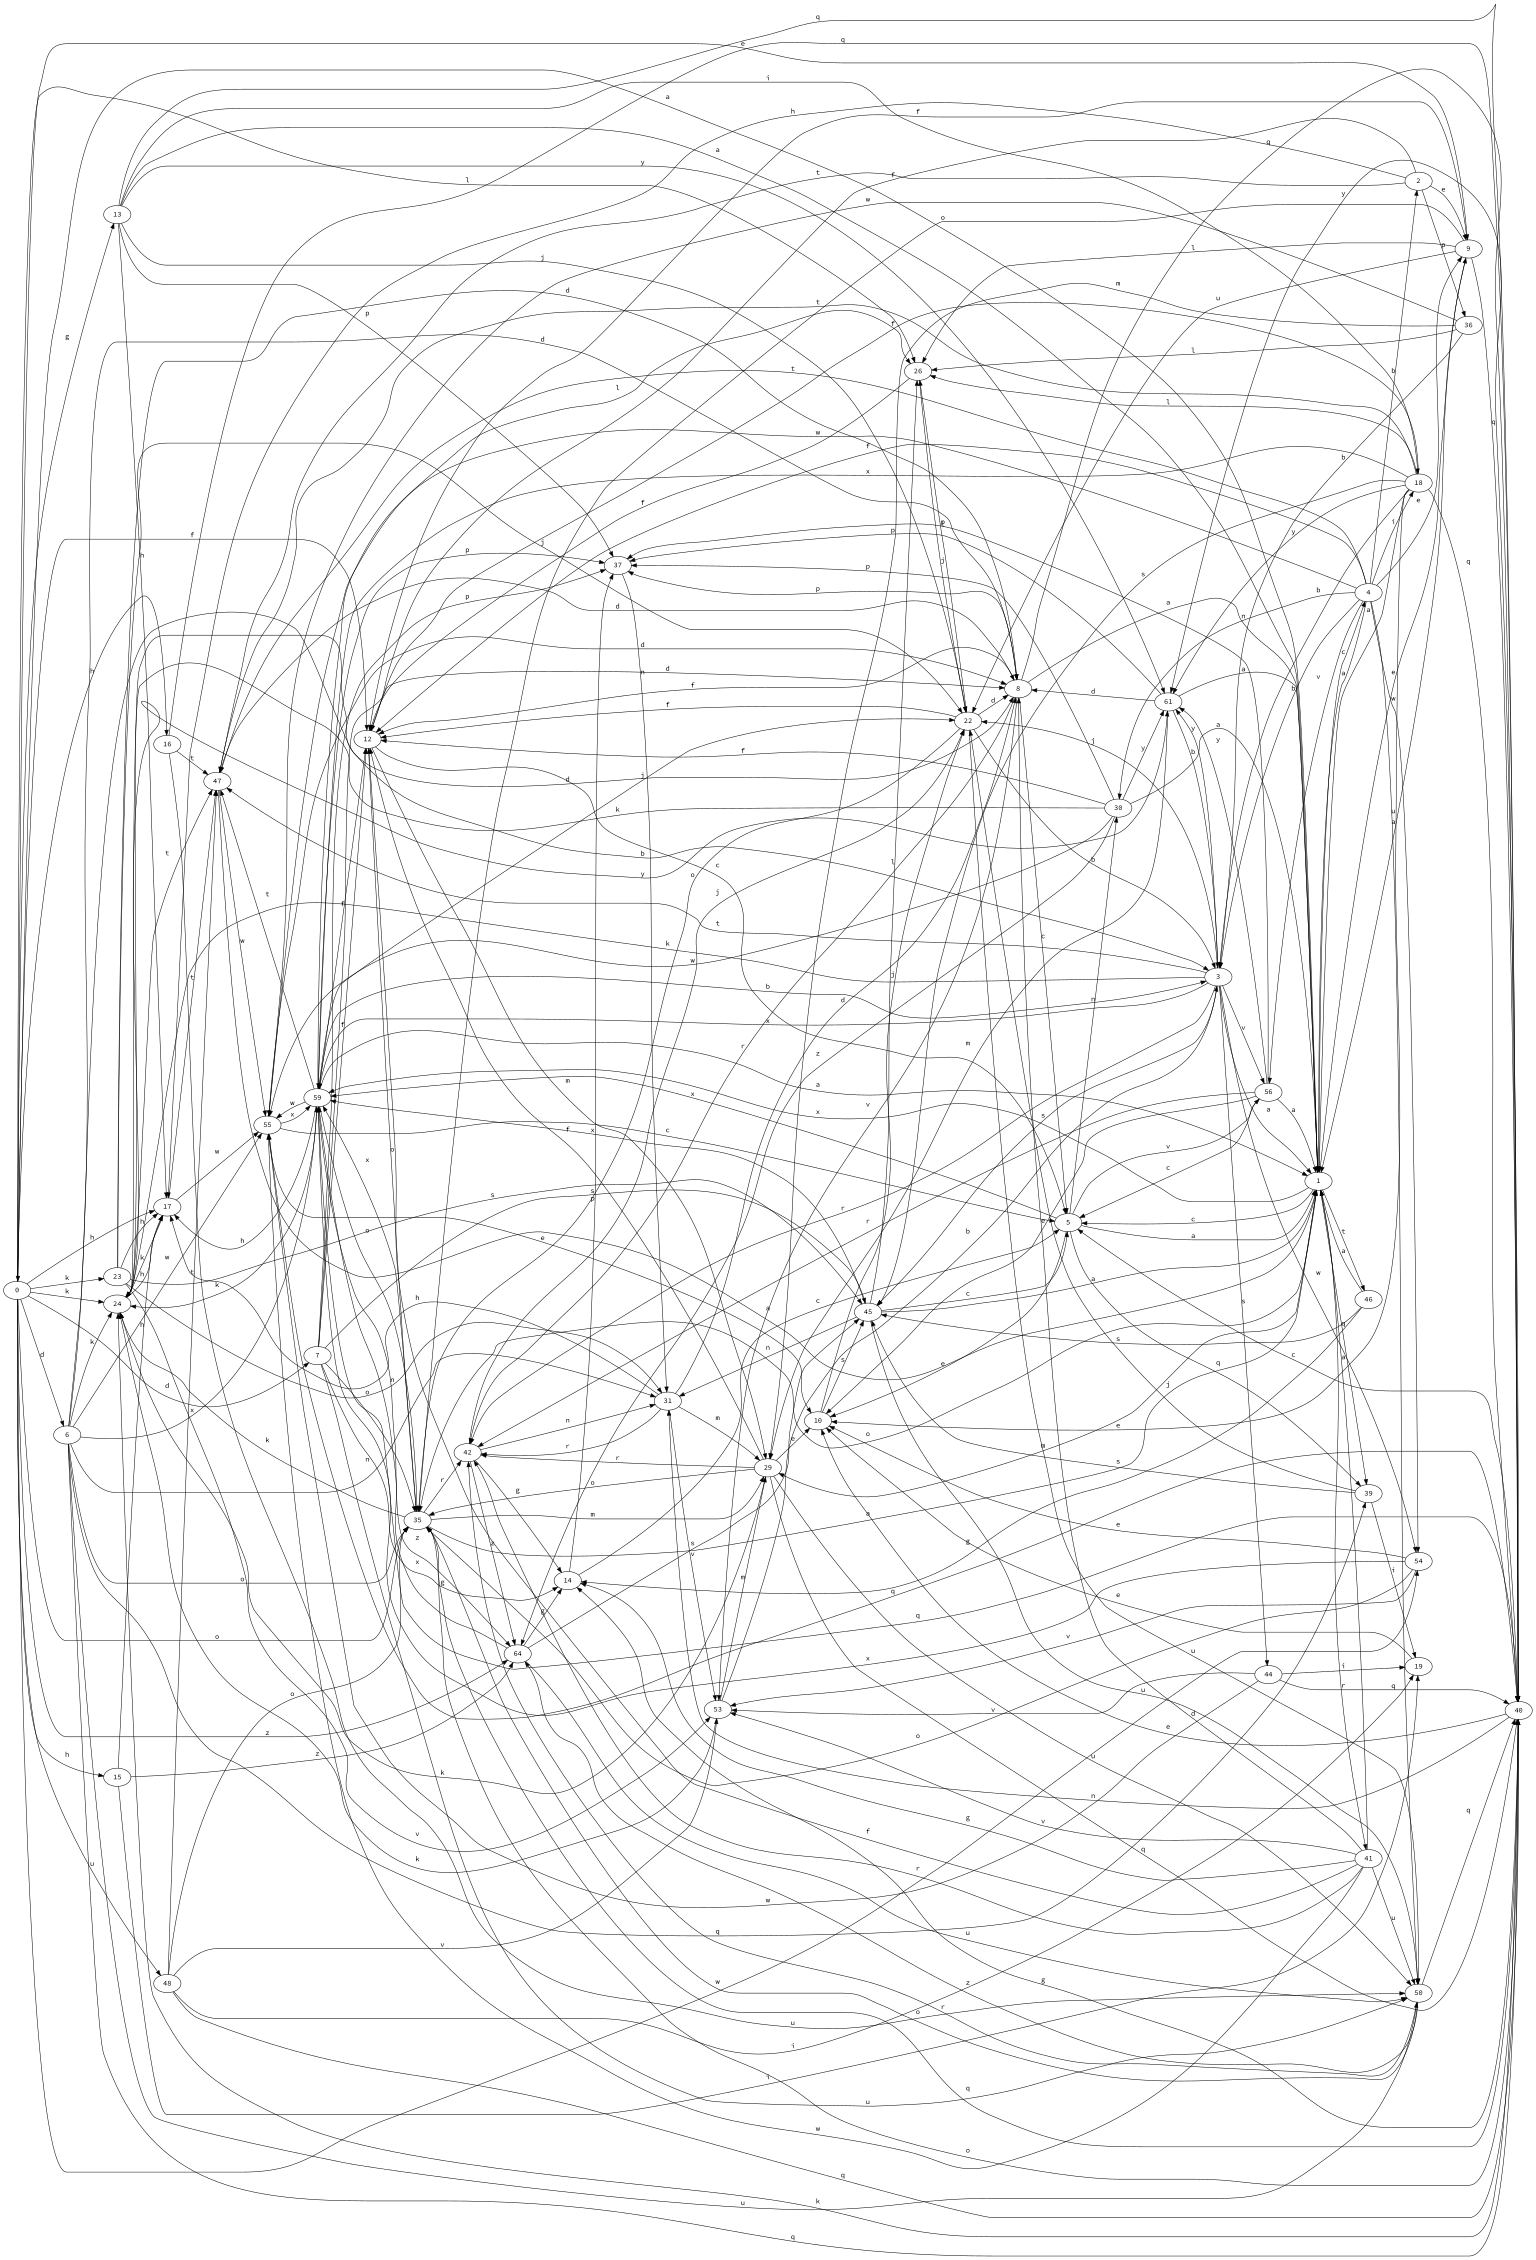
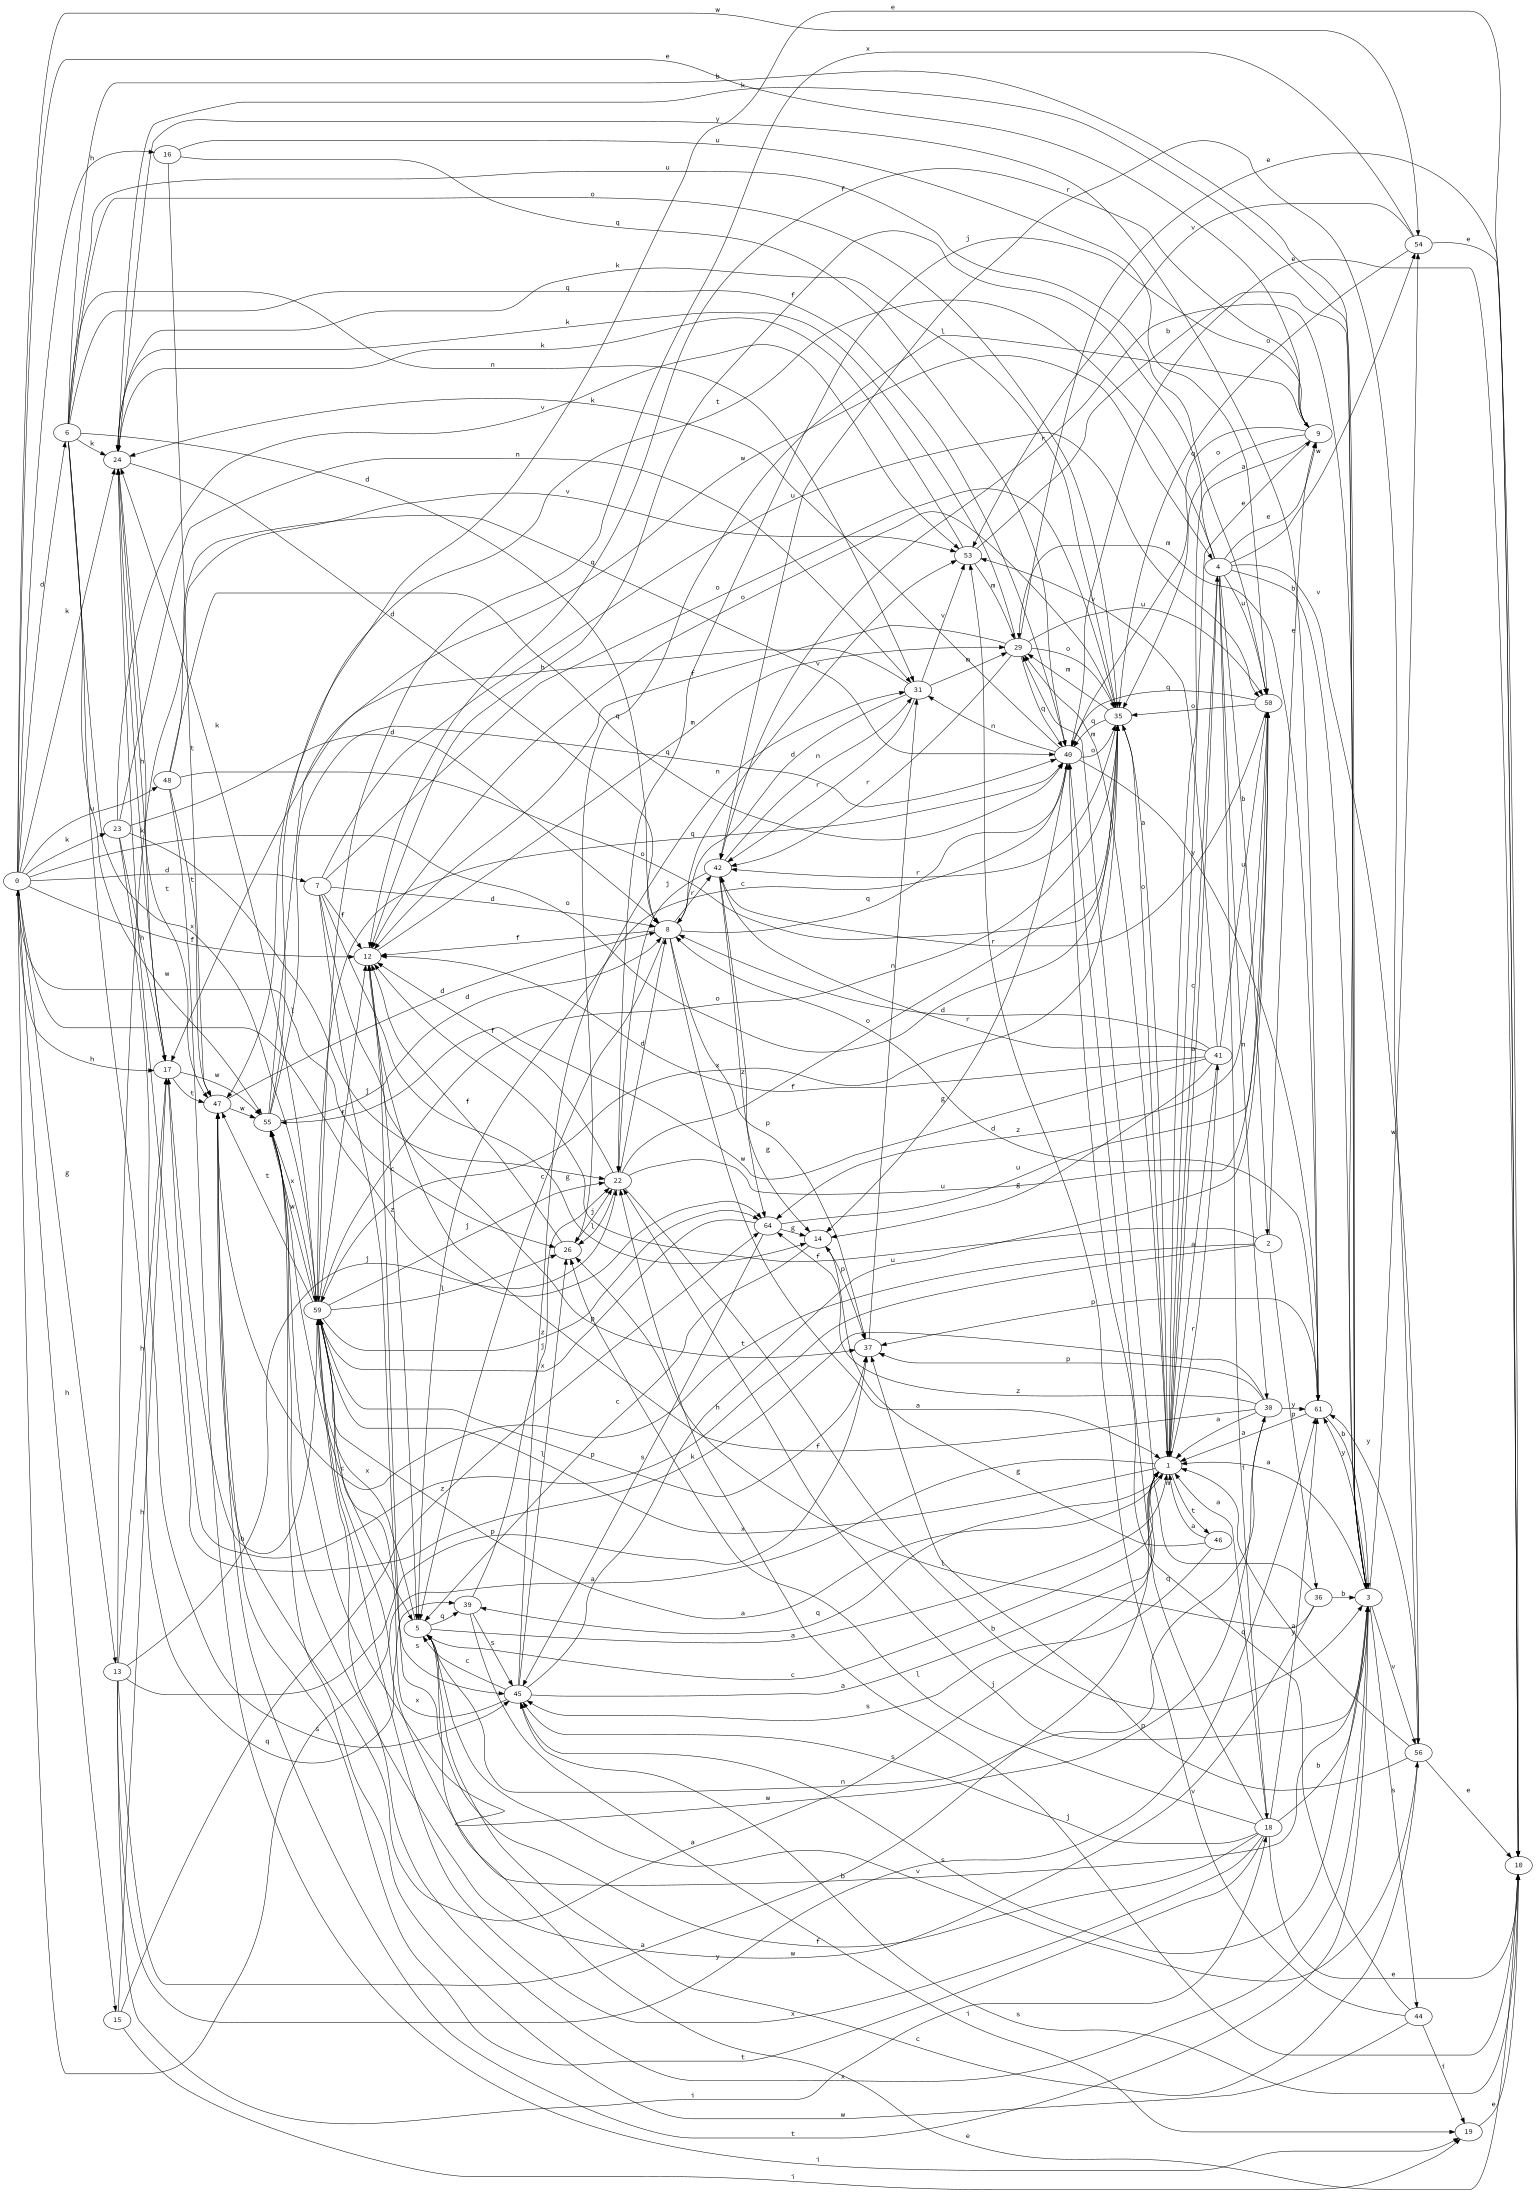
edge "9" -> "22": label "u" -> "j"
edge "4" -> "55": reversed
edge "12" -> "35": reversed
